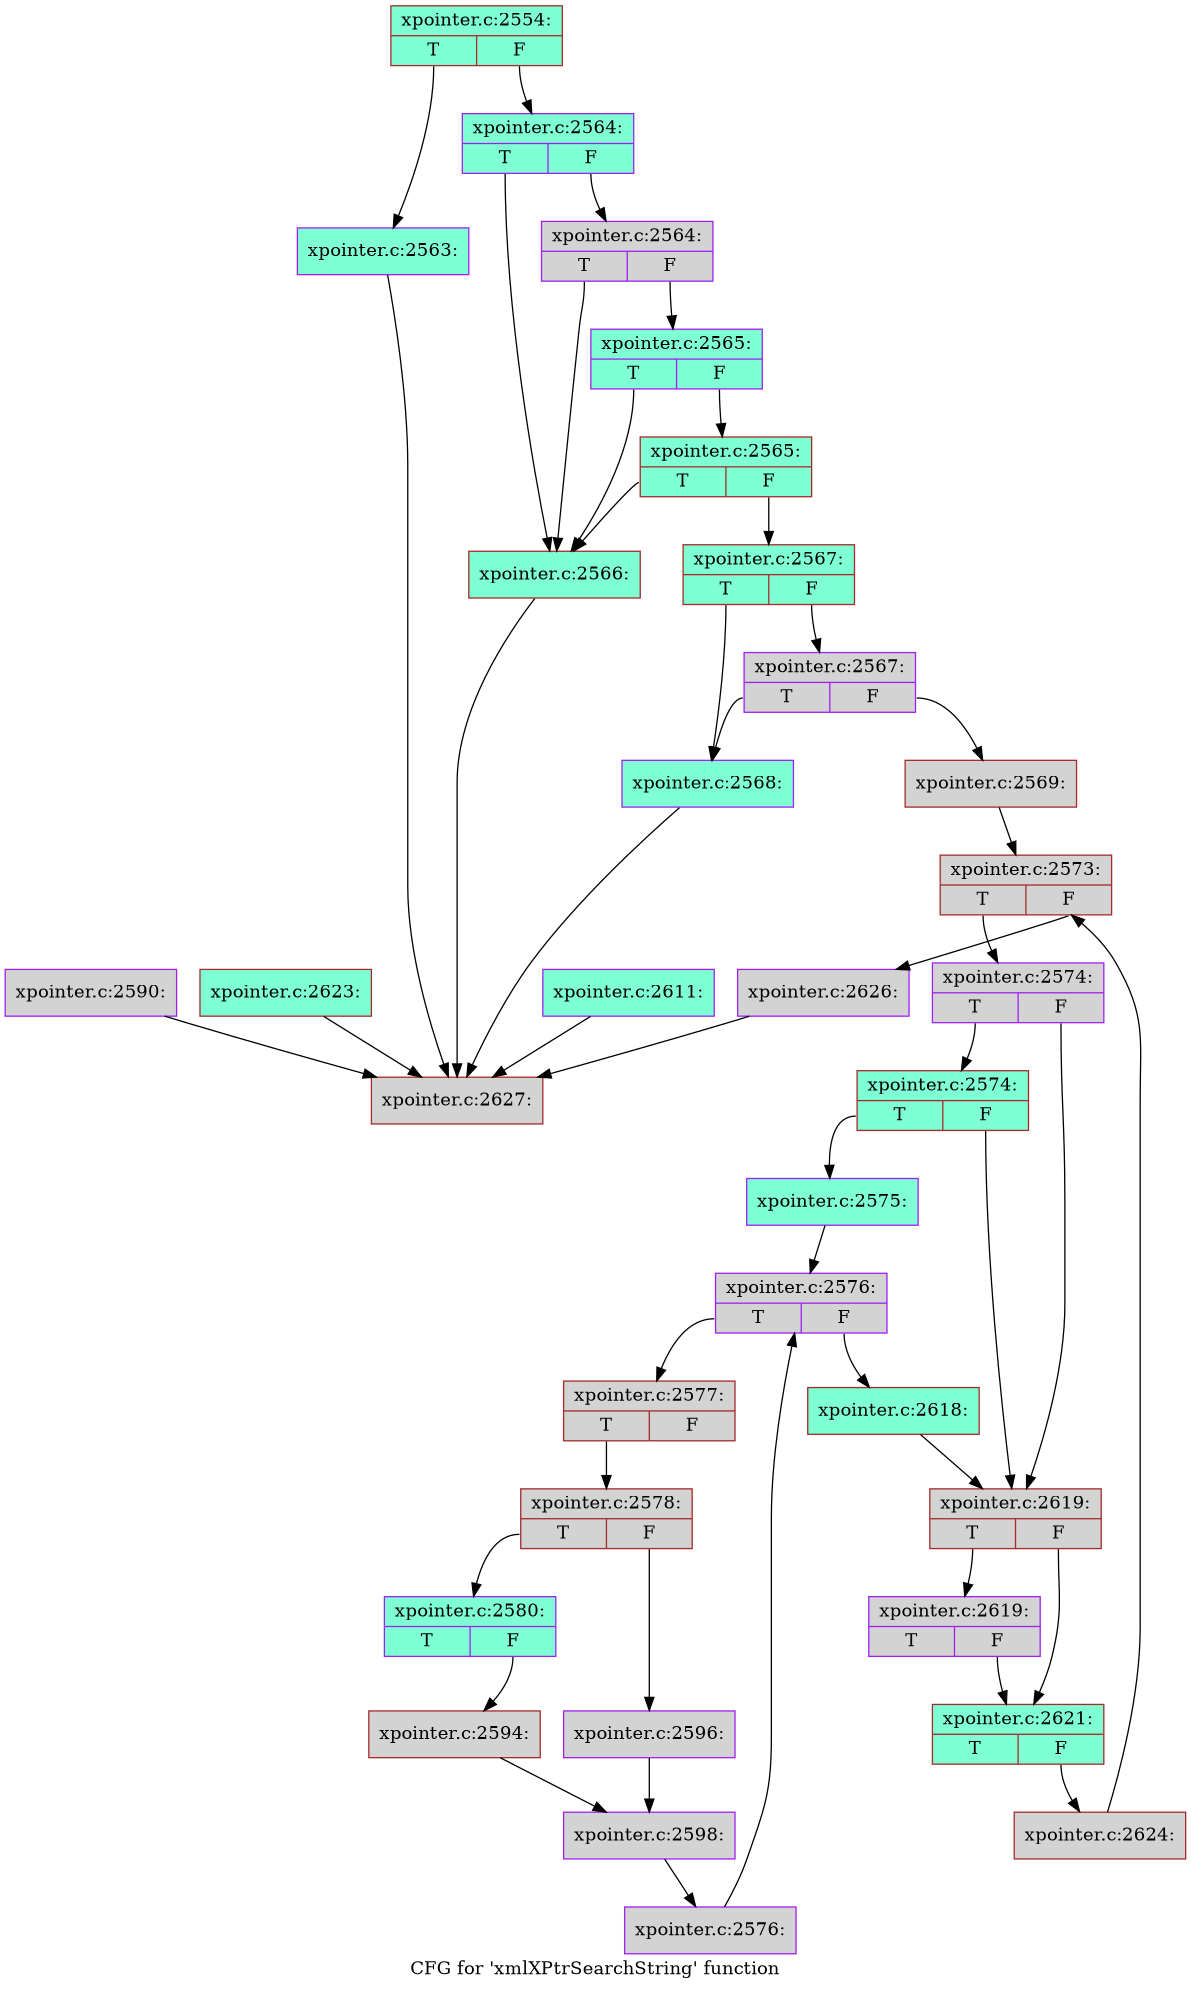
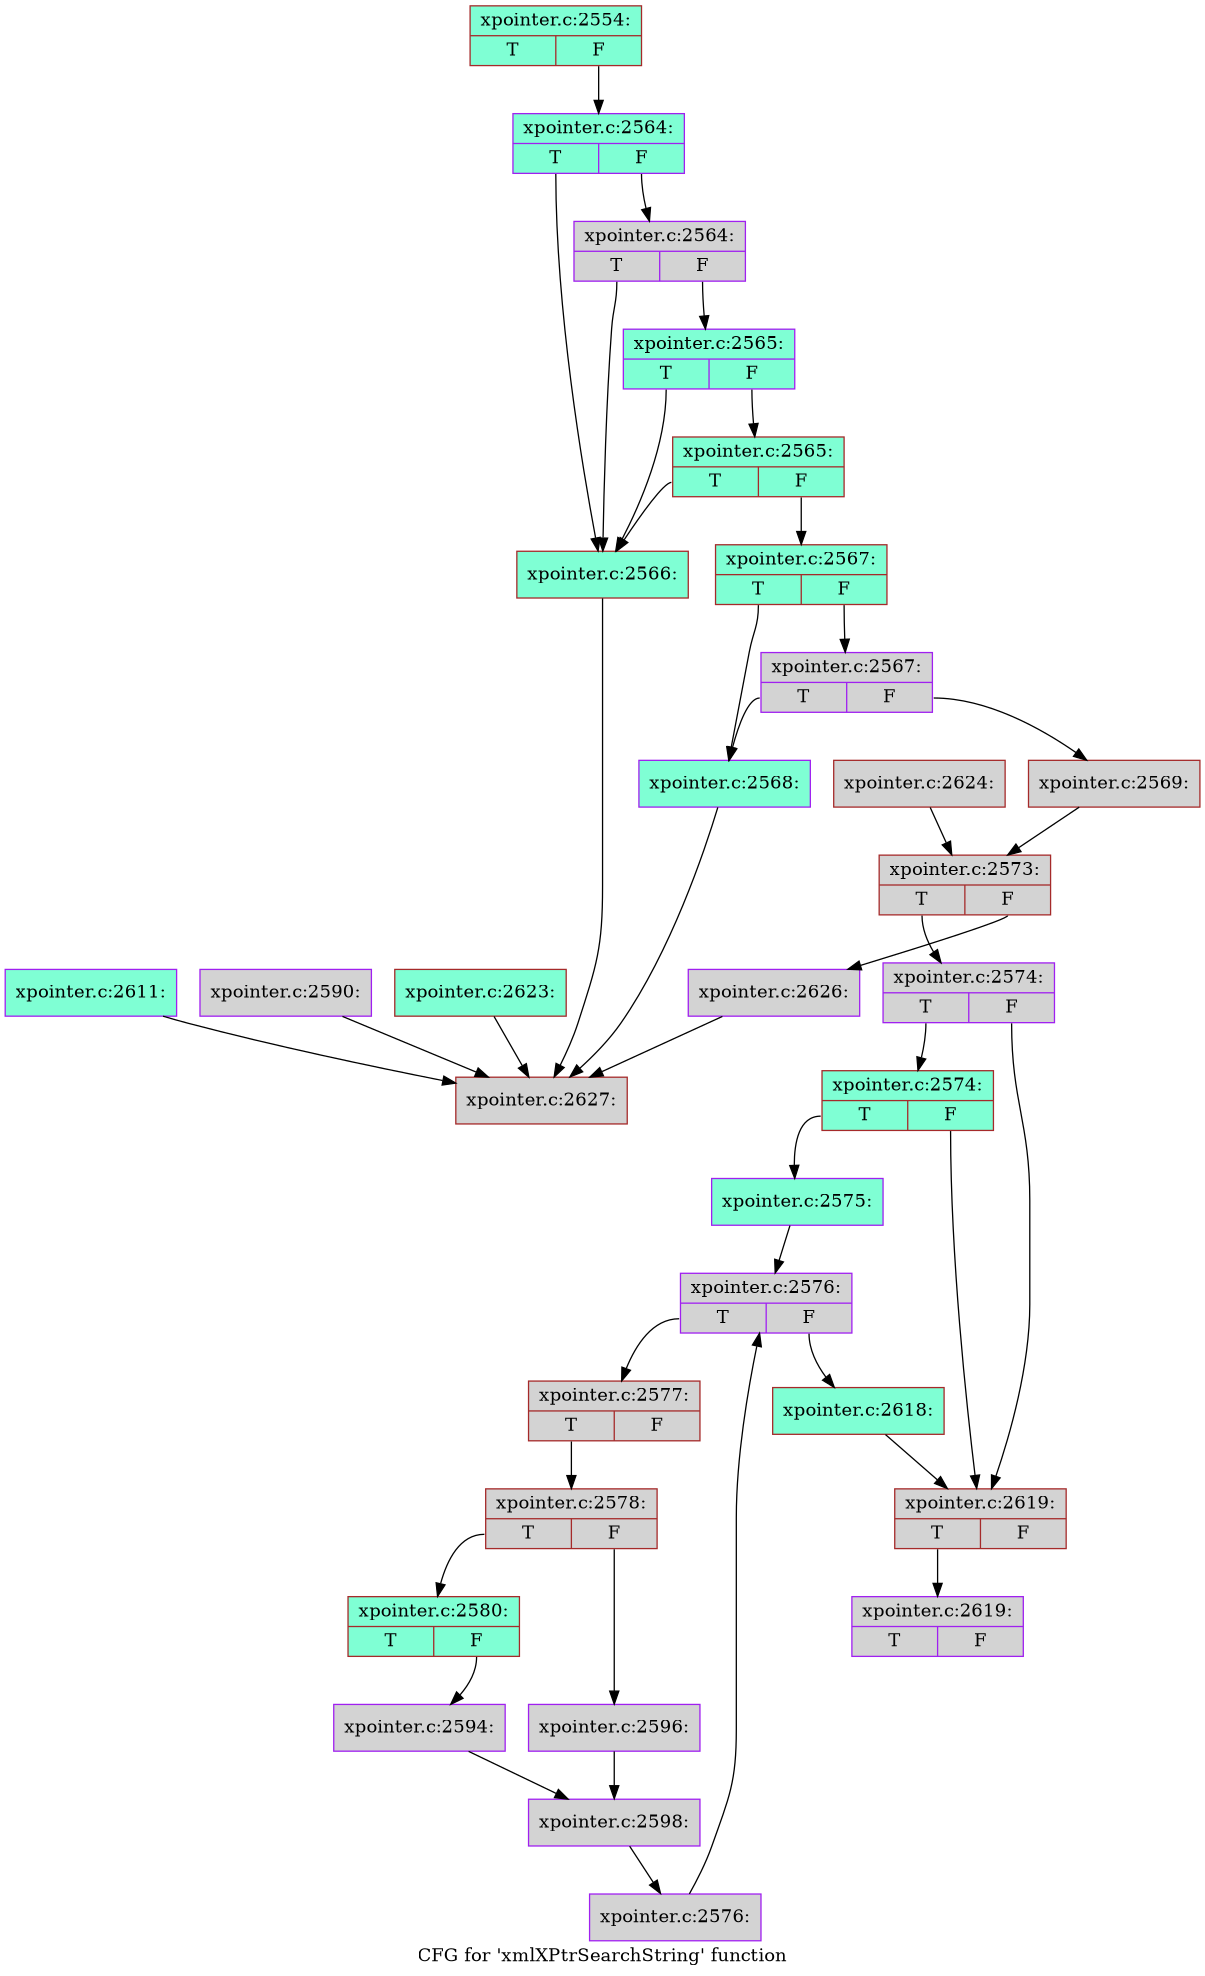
node "xpointer.c:2563:": removed
node "xpointer.c:2580:": color purple -> brown
node "xpointer.c:2594:": color brown -> purple
node "xpointer.c:2621:": removed
